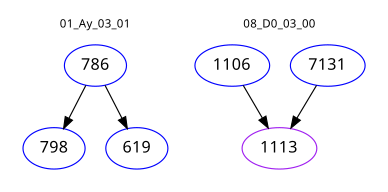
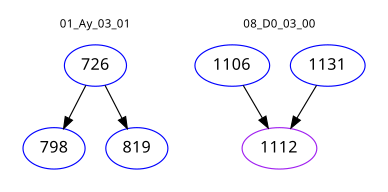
node "786": label "786" -> "726"
node "7131": label "7131" -> "1131"
node "619": label "619" -> "819"
node "1113": label "1113" -> "1112"
